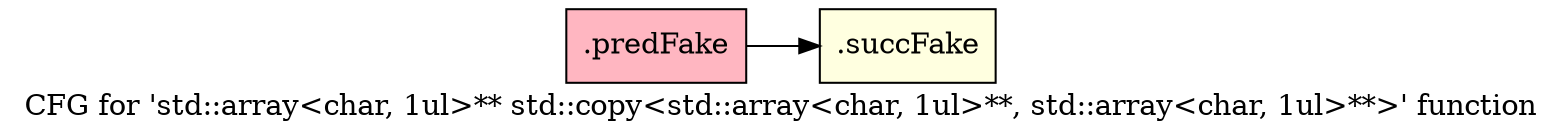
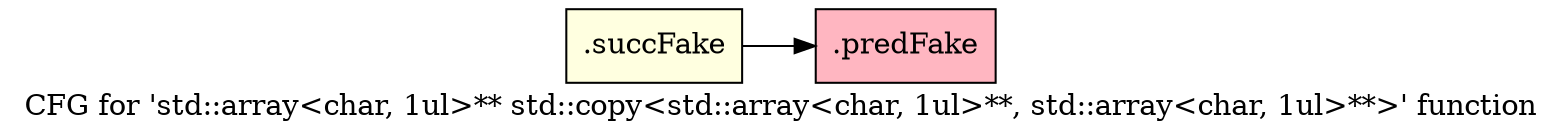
edge ".predFake" -> ".succFake": reversed
